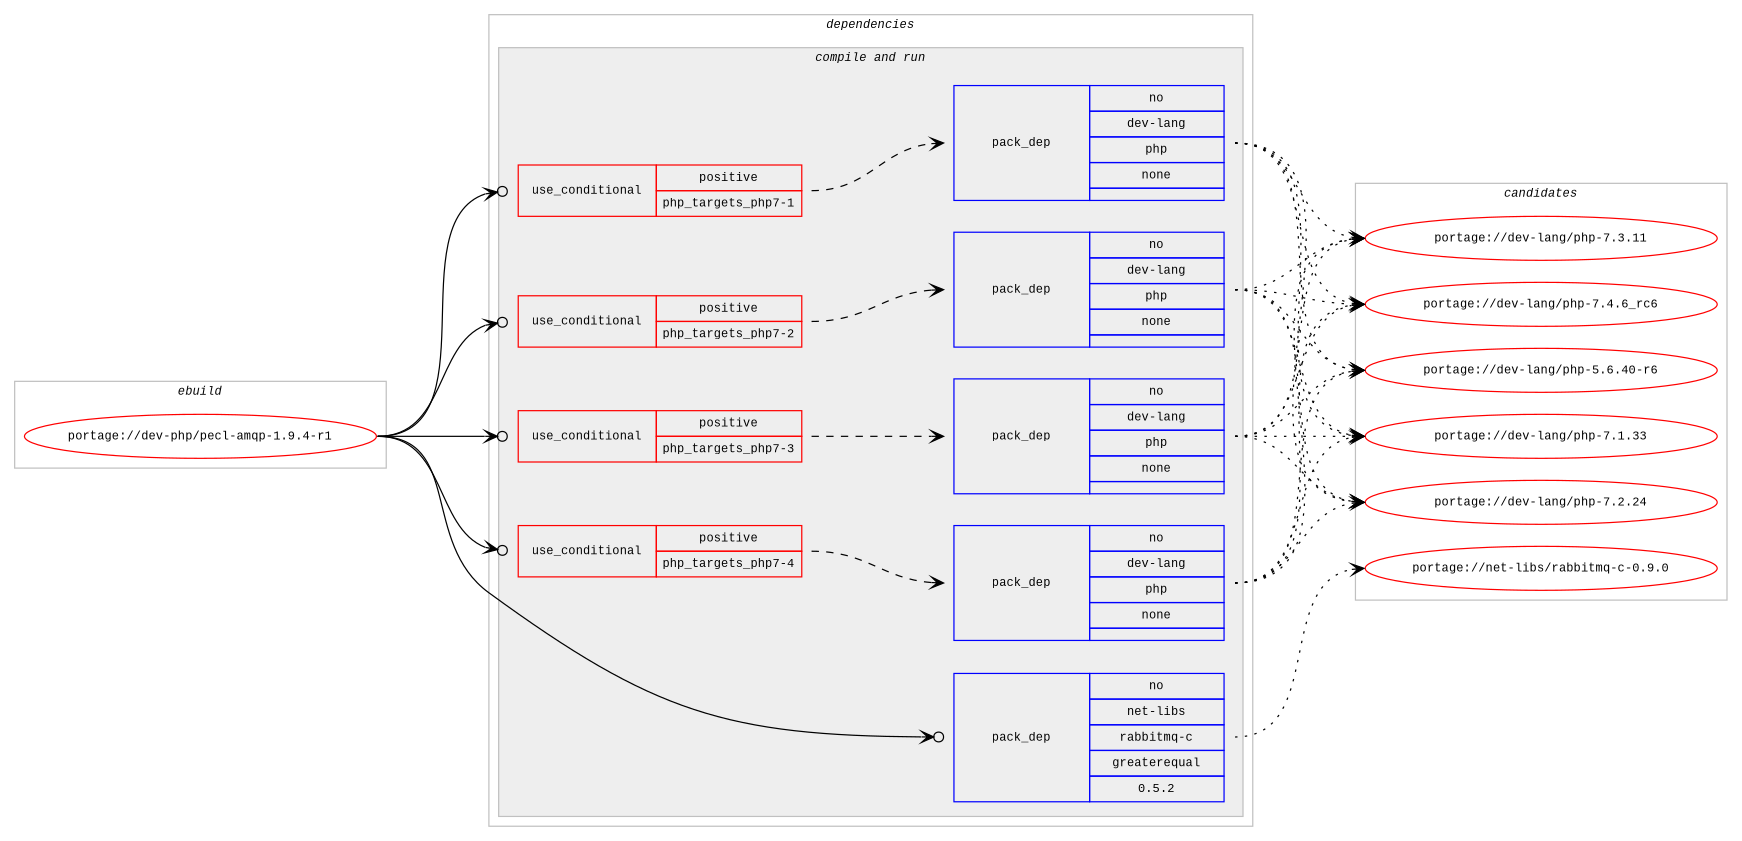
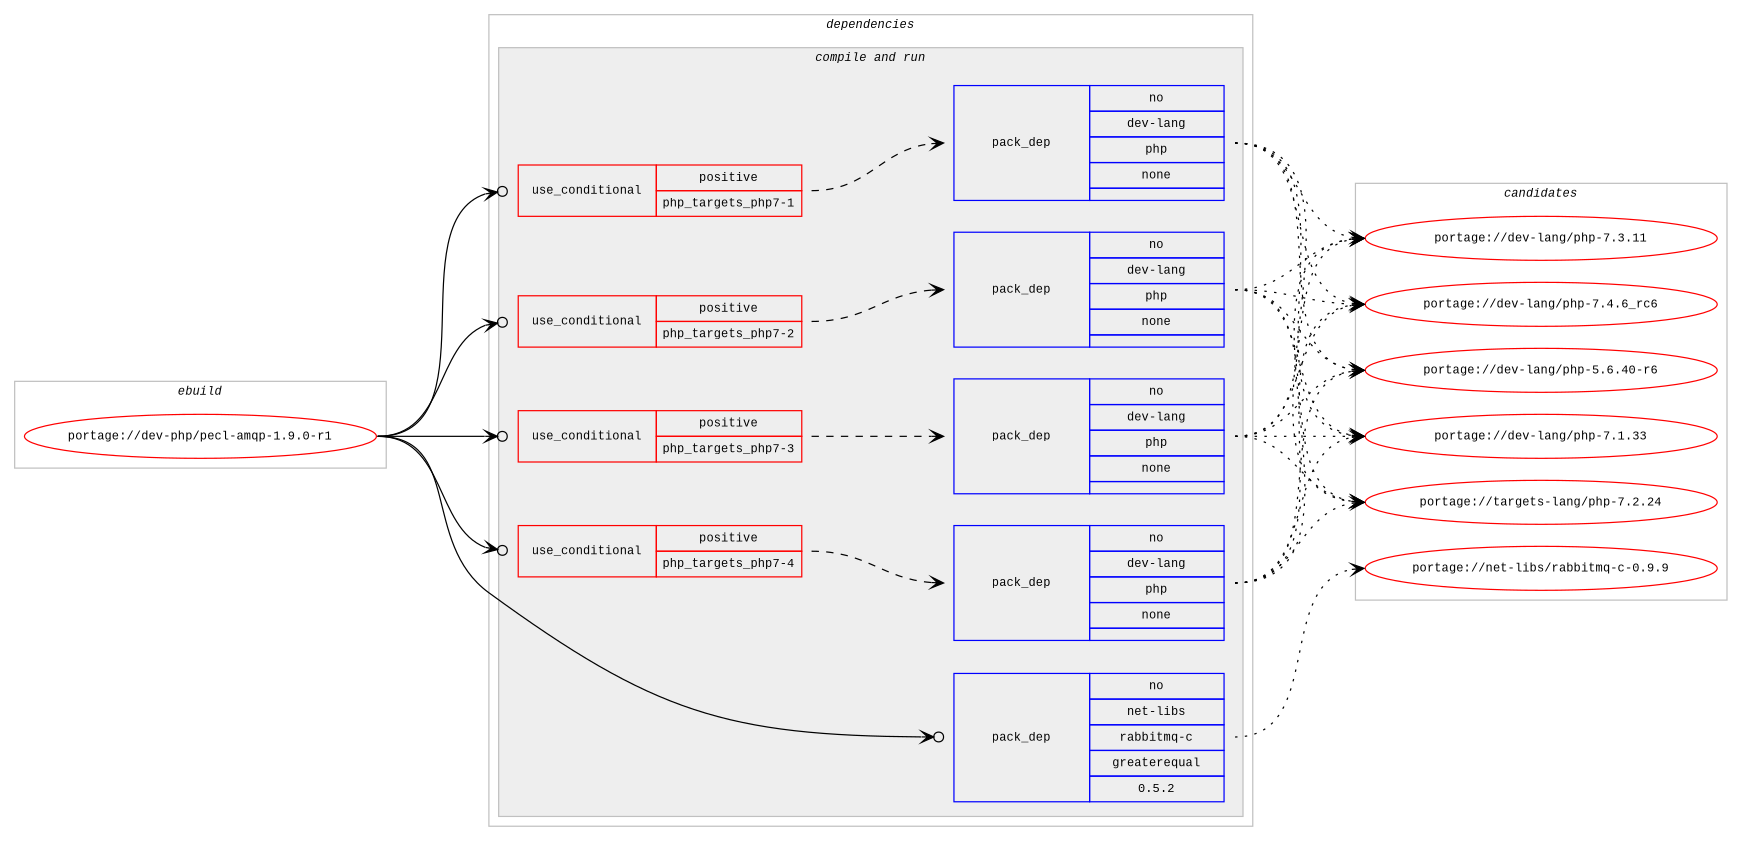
node "portage://dev-php/pecl-amqp-1.9.4-r1": label "portage://dev-php/pecl-amqp-1.9.4-r1" -> "portage://dev-php/pecl-amqp-1.9.0-r1"
node "portage://dev-lang/php-7.2.24": label "portage://dev-lang/php-7.2.24" -> "portage://targets-lang/php-7.2.24"
node "portage://net-libs/rabbitmq-c-0.9.0": label "portage://net-libs/rabbitmq-c-0.9.0" -> "portage://net-libs/rabbitmq-c-0.9.9"
